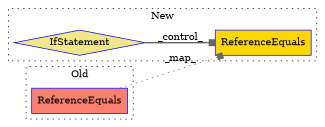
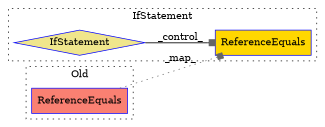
cluster "New": label "New" -> "IfStatement"
